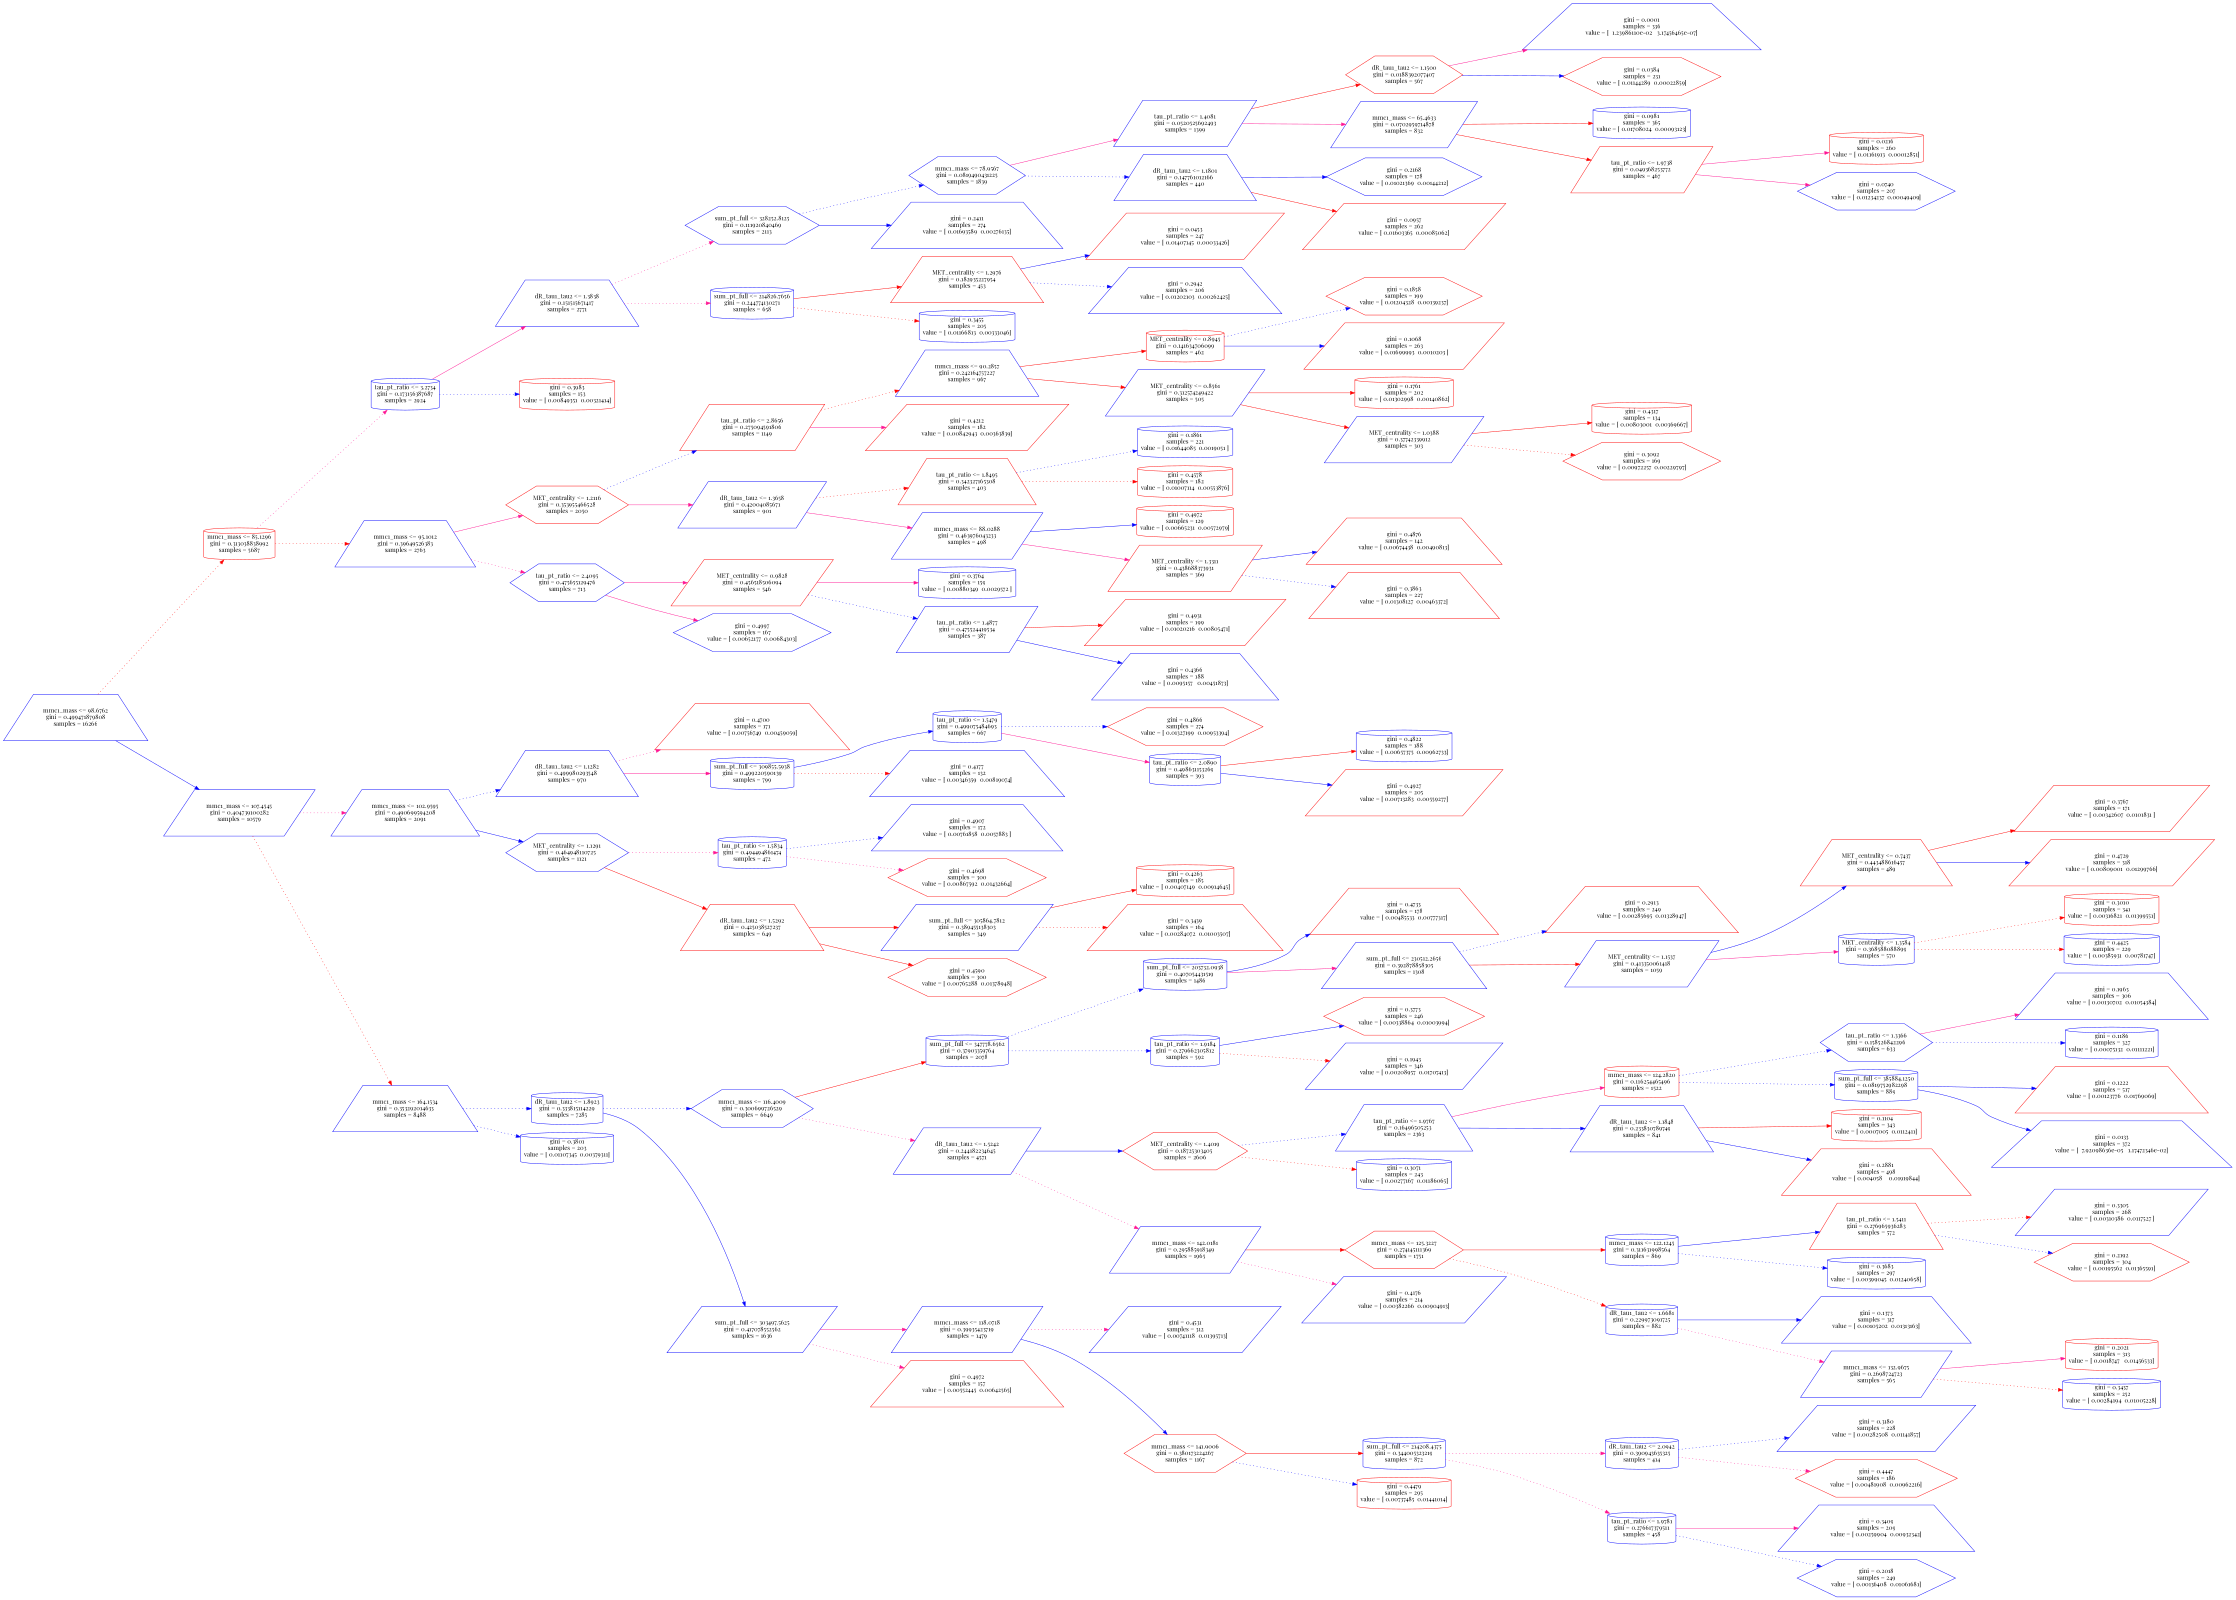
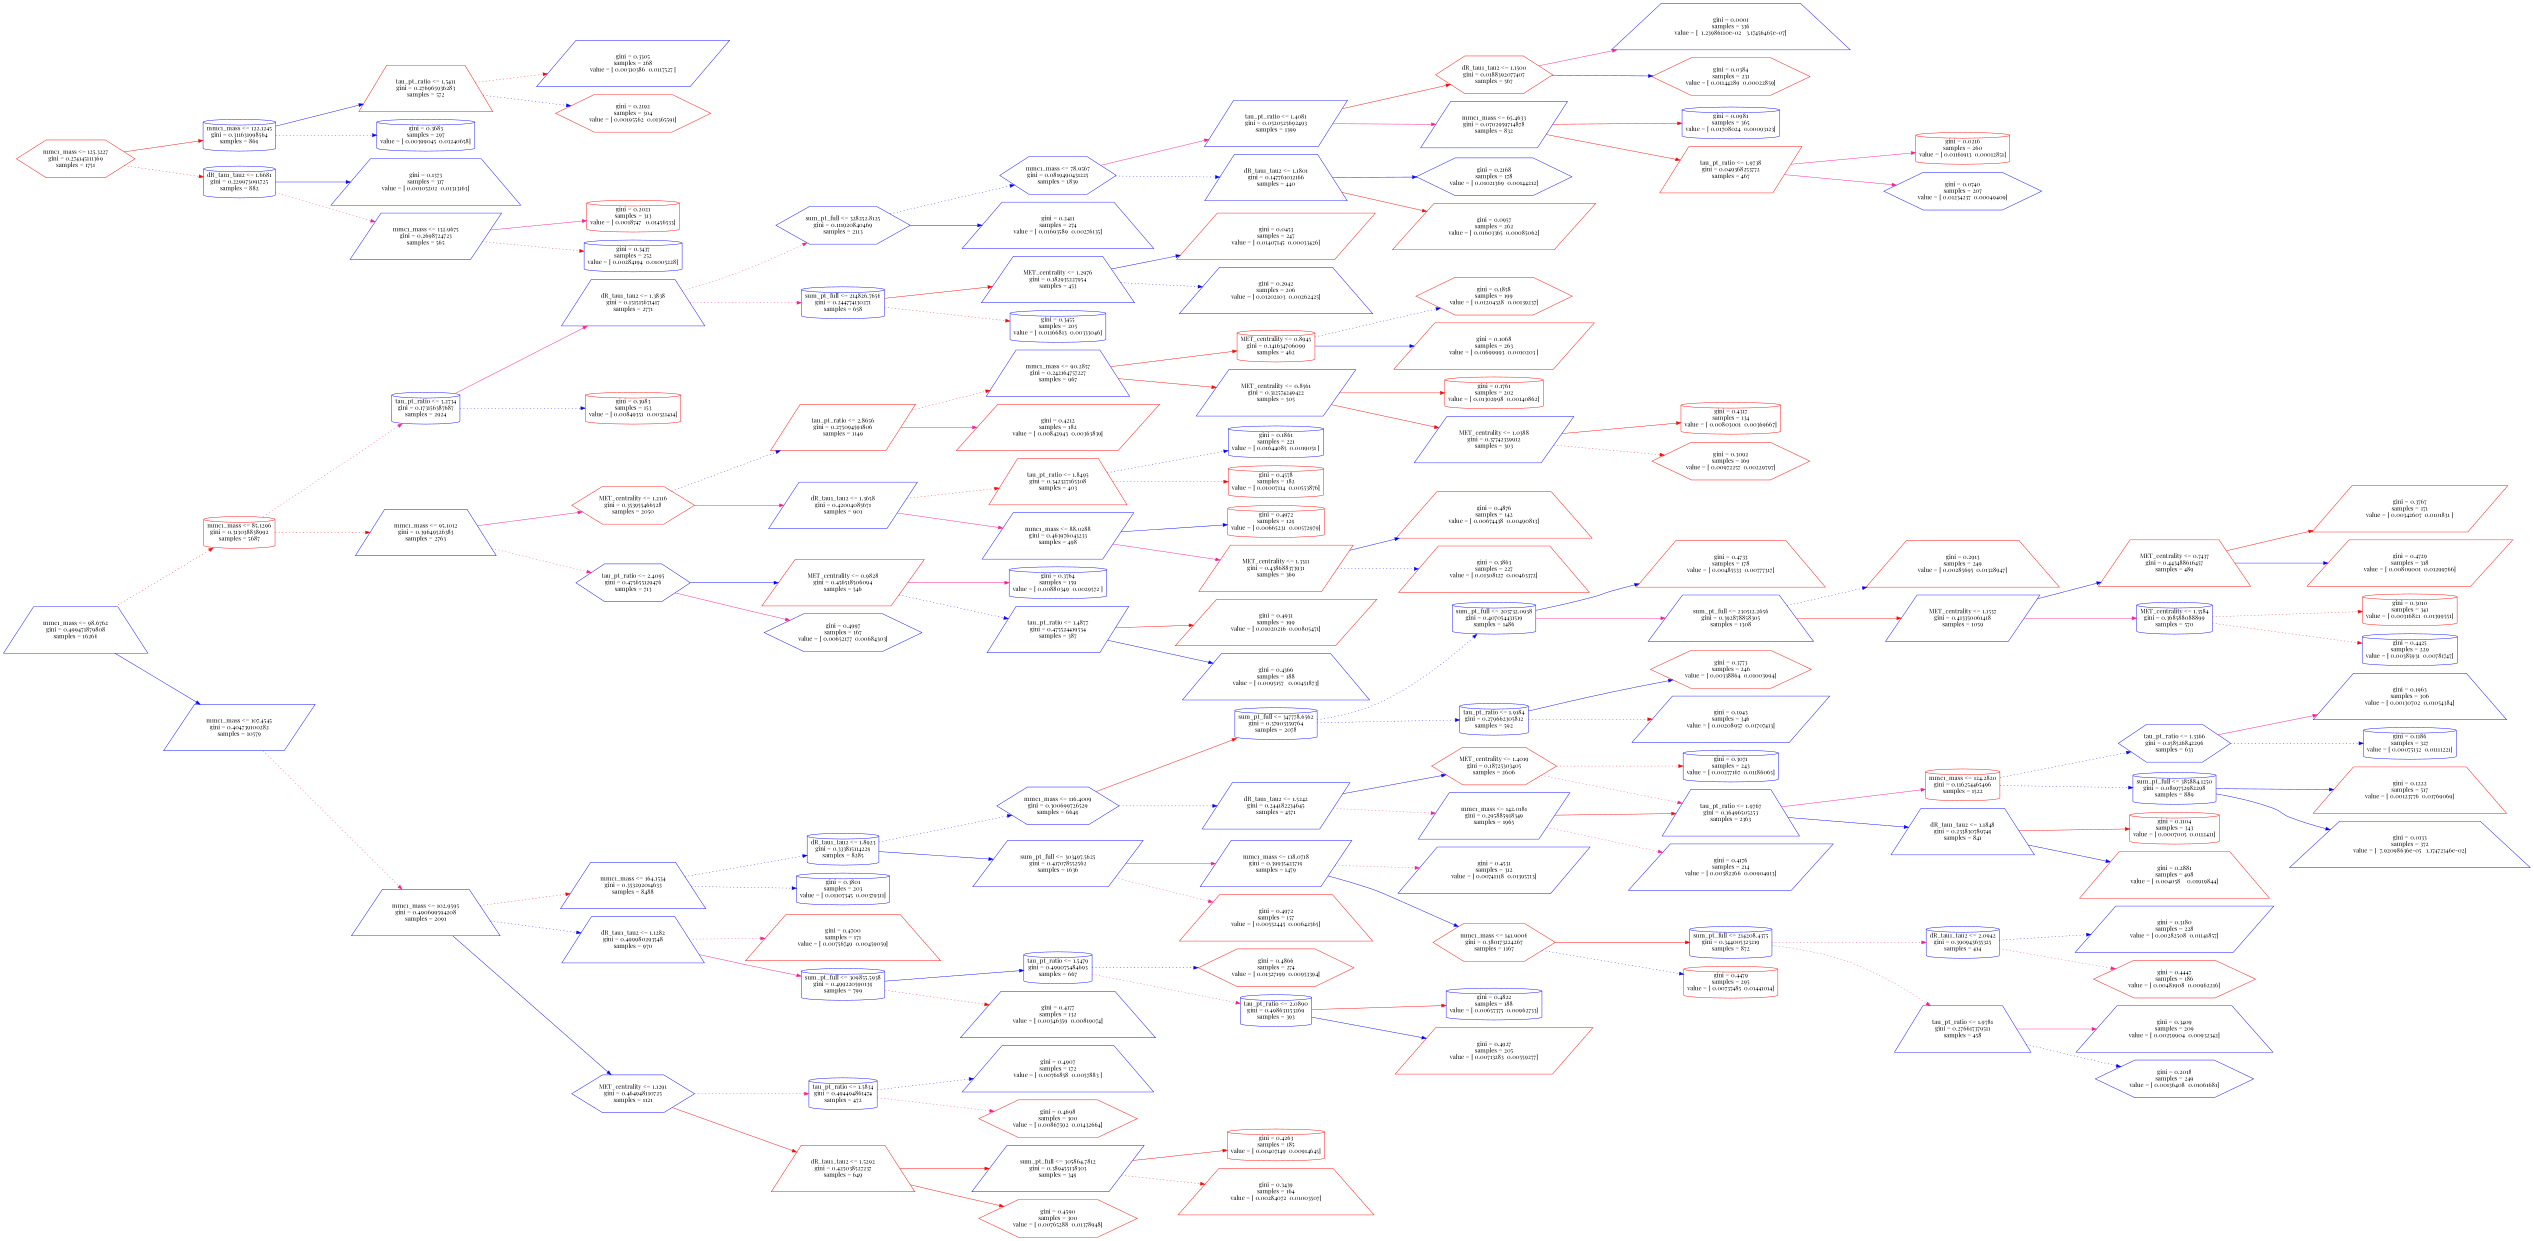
node "MET_centrality <= 1.2976 gini = 0.182935227954 samples = 453": color red -> blue
edge "tau_pt_ratio <= 2.4095 gini = 0.475655129476 samples = 713" -> "MET_centrality <= 0.9828 gini = 0.456518506094 samples = 546": color deeppink -> blue
edge "tau_pt_ratio <= 1.5479 gini = 0.499075484693 samples = 667" -> "tau_pt_ratio <= 2.0890 gini = 0.498631153269 samples = 393": style solid -> dotted
edge "mmc1_mass <= 107.4545 gini = 0.404739100282 samples = 10579" -> "mmc1_mass <= 164.1534 gini = 0.353292014633 samples = 8488": now "mmc1_mass <= 102.9595 gini = 0.490699594208 samples = 2091" -> "mmc1_mass <= 164.1534 gini = 0.353292014633 samples = 8488"
node "dR_tau1_tau2 <= 1.8923 gini = 0.333815114229 samples = 7285": label "dR_tau1_tau2 <= 1.8923 gini = 0.333815114229 samples = 7285" -> "dR_tau1_tau2 <= 1.8923 gini = 0.333815114229 samples = 8285"
edge "mmc1_mass <= 116.4009 gini = 0.300699726529 samples = 6649" -> "dR_tau1_tau2 <= 1.5242 gini = 0.244182234645 samples = 4571": color deeppink -> blue
edge "MET_centrality <= 1.4019 gini = 0.18725303405 samples = 2606" -> "tau_pt_ratio <= 1.9767 gini = 0.16496505253 samples = 2363": color blue -> deeppink
edge "mmc1_mass <= 142.0181 gini = 0.295885918349 samples = 1965" -> "mmc1_mass <= 125.3227 gini = 0.274145111369 samples = 1751": now "mmc1_mass <= 142.0181 gini = 0.295885918349 samples = 1965" -> "tau_pt_ratio <= 1.9767 gini = 0.16496505253 samples = 2363"
node "tau_pt_ratio <= 1.9781 gini = 0.276617379511 samples = 458": shape cylinder -> trapezium
